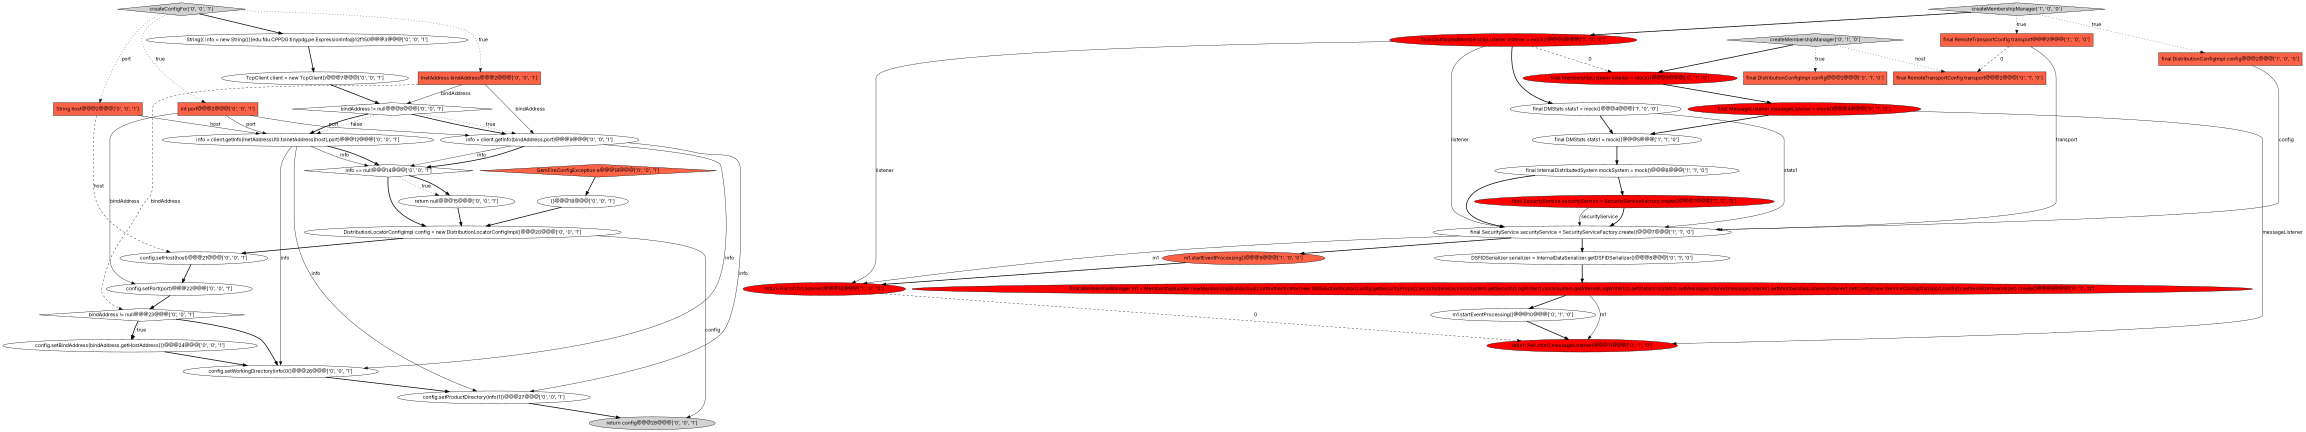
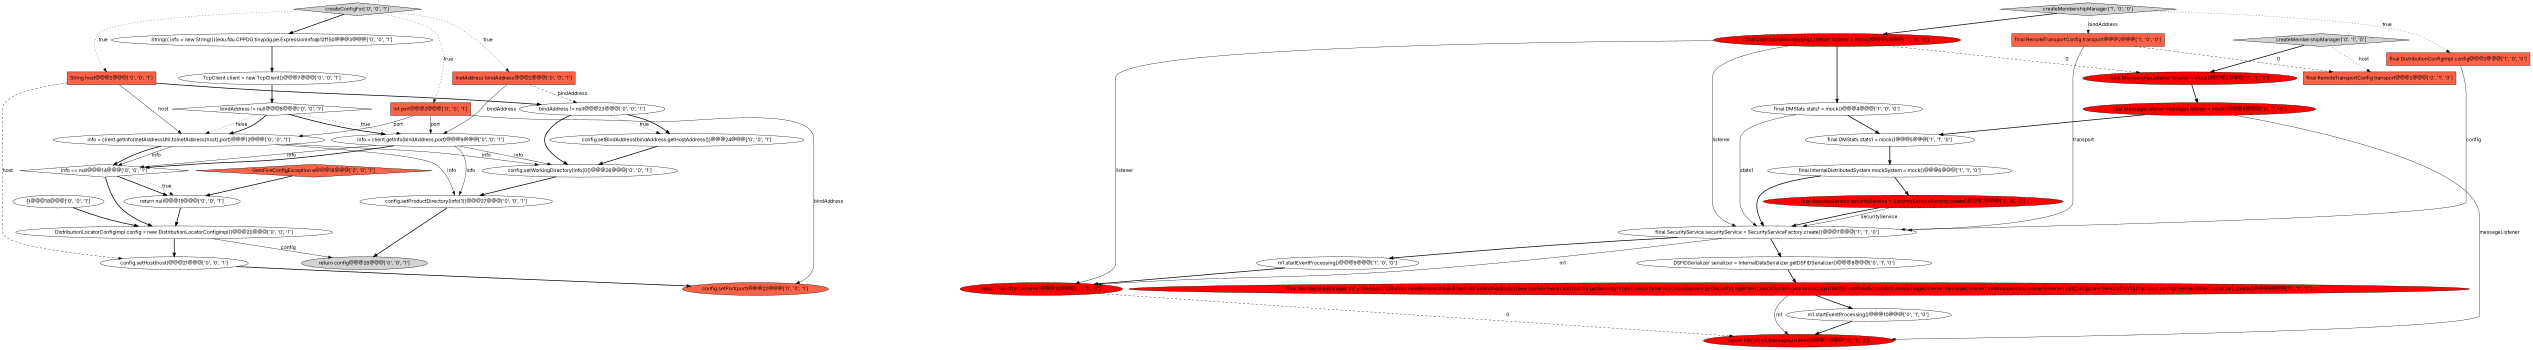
edge "createMembershipManager['1', '0', '0']" -> "final RemoteTransportConfig transport@@@2@@@['1', '0', '0']": label "true" -> "bindAddress"
edge "createConfigFor['0', '0', '1']" -> "String host@@@2@@@['0', '0', '1']": label "port" -> "true"
node "final DistributionConfigImpl config@@@2@@@['0', '1', '0']": removed
edge "InetAddress bindAddress@@@2@@@['0', '0', '1']" -> "bindAddress != null@@@8@@@['0', '0', '1']": removed, label "bindAddress"
edge "GemFireConfigException e@@@18@@@['0', '0', '1']" -> "{}@@@18@@@['0', '0', '1']": now "GemFireConfigException e@@@18@@@['0', '0', '1']" -> "return null@@@15@@@['0', '0', '1']"
node "m1.startEventProcessing()@@@9@@@['1', '0', '0']": fillcolor tomato -> white
node "config.setPort(port)@@@22@@@['0', '0', '1']": fillcolor white -> tomato
edge "config.setPort(port)@@@22@@@['0', '0', '1']" -> "bindAddress != null@@@23@@@['0', '0', '1']": now "String host@@@2@@@['0', '0', '1']" -> "bindAddress != null@@@23@@@['0', '0', '1']"
node "bindAddress != null@@@23@@@['0', '0', '1']": shape diamond -> ellipse
